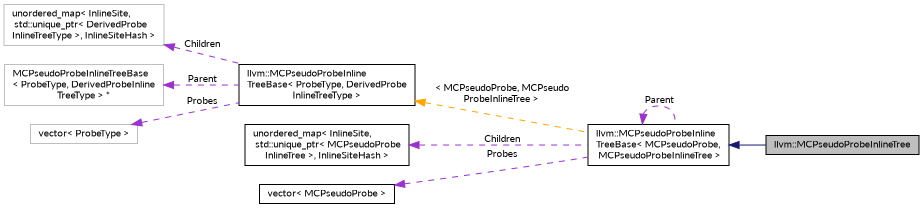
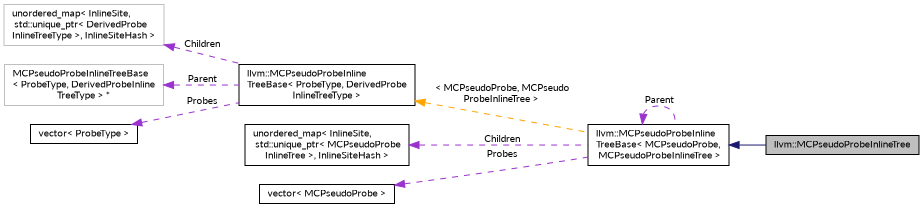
node "vector< ProbeType >": color grey75 -> black
